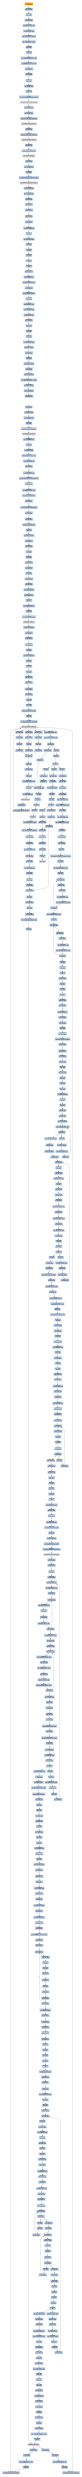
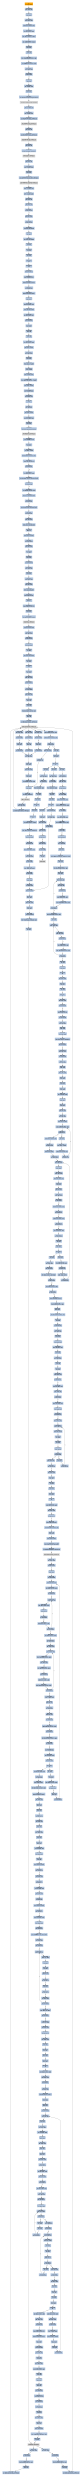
node "0x00412ae4 ret": added
